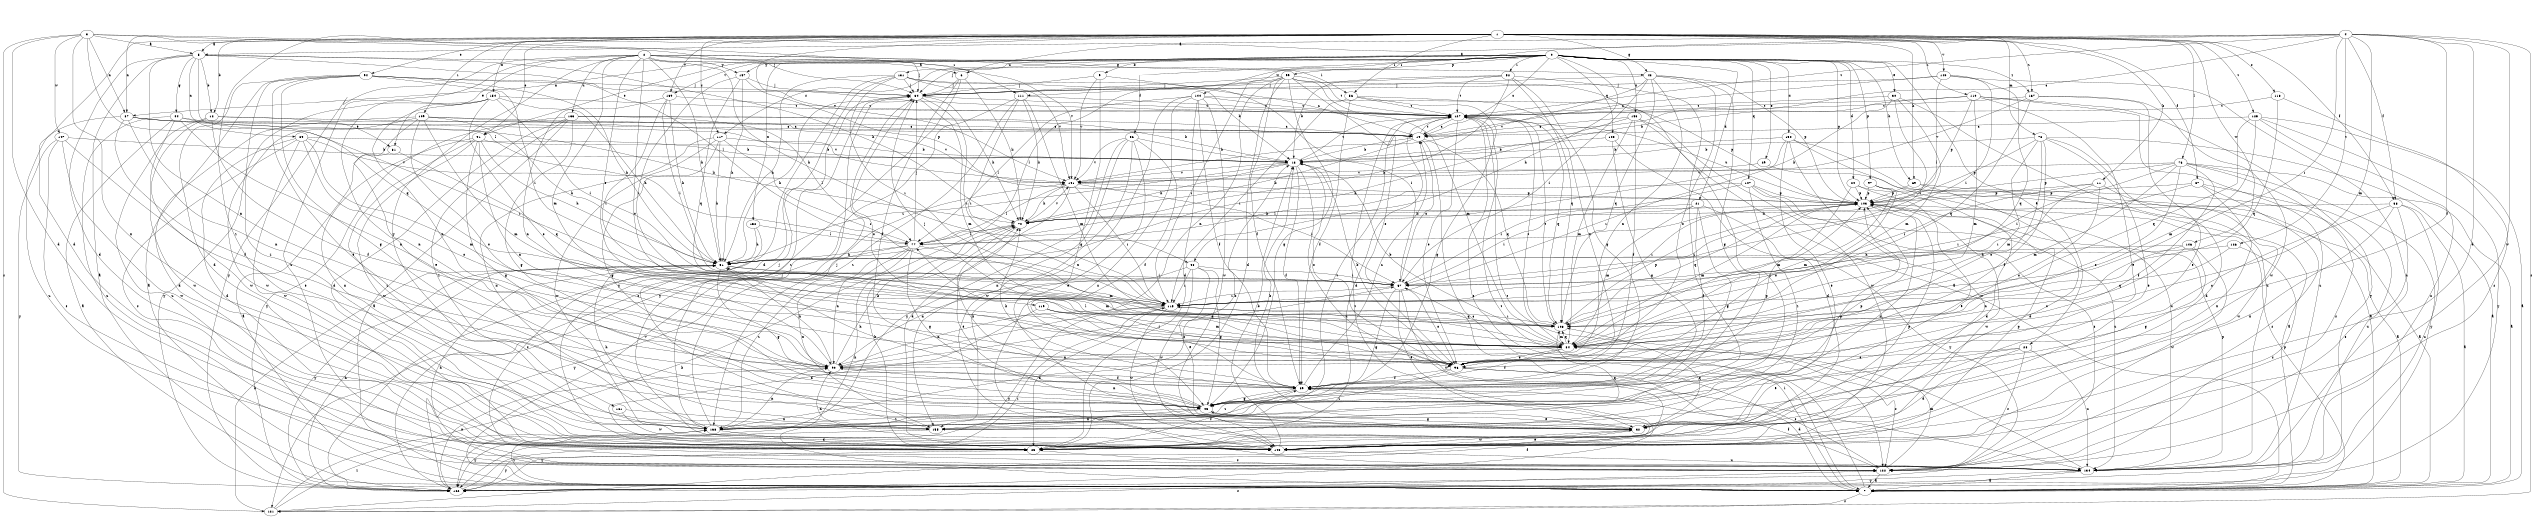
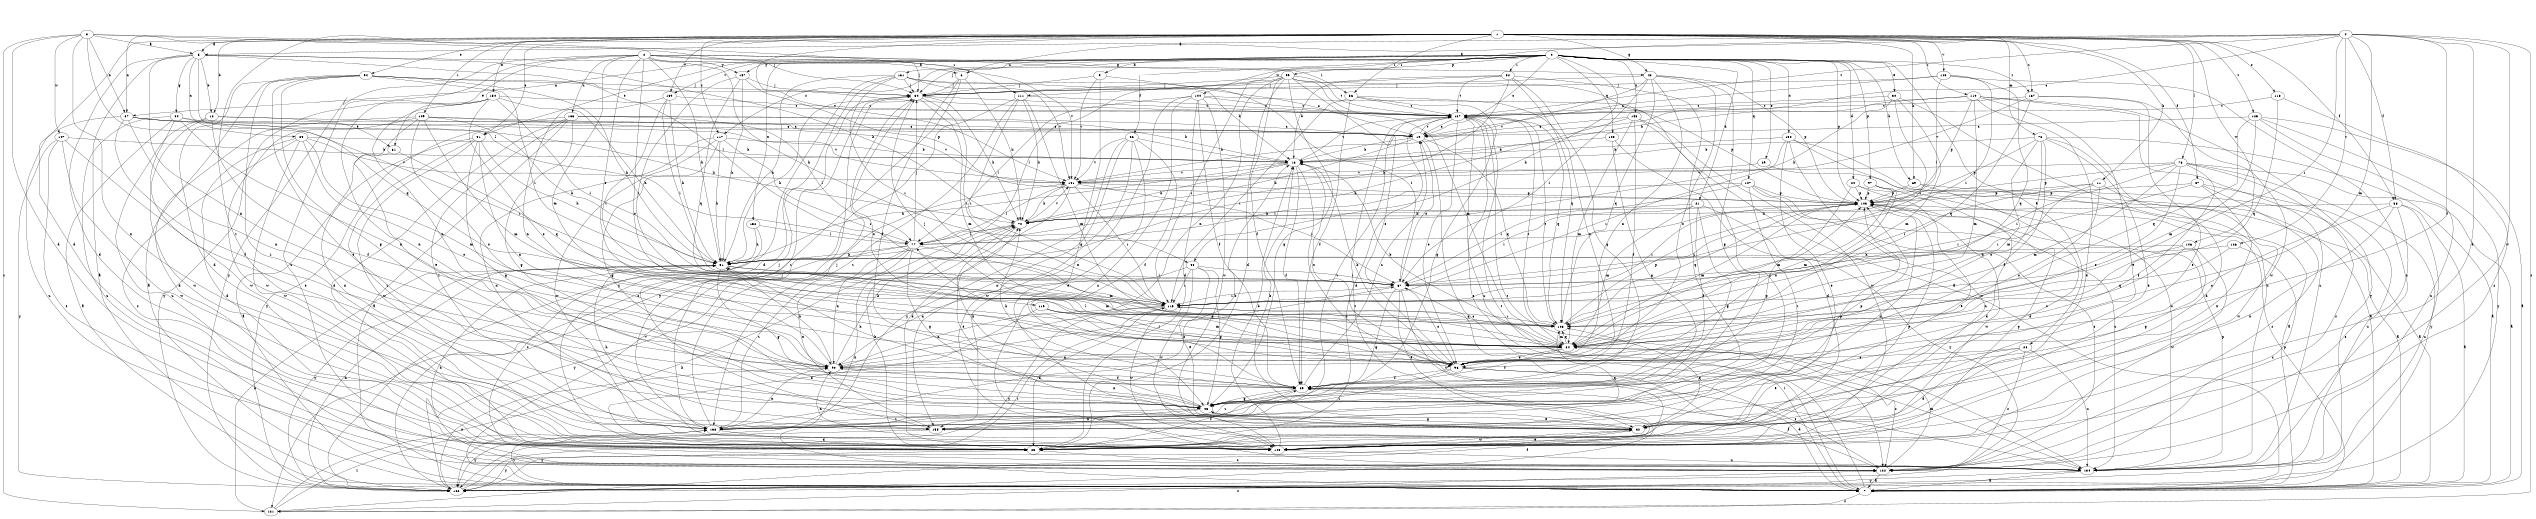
edge "127" -> "103": now "127" -> "134"
edge "91" -> "13": removed, label "b"
edge "13" -> "51": label "z" -> "h"
node "161": removed
edge "110" -> "25": added, label "d"
